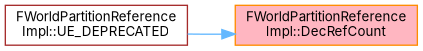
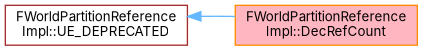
edge "FWorldPartitionReference Impl::UE_DEPRECATED" -> "FWorldPartitionReference Impl::DecRefCount": reversed
